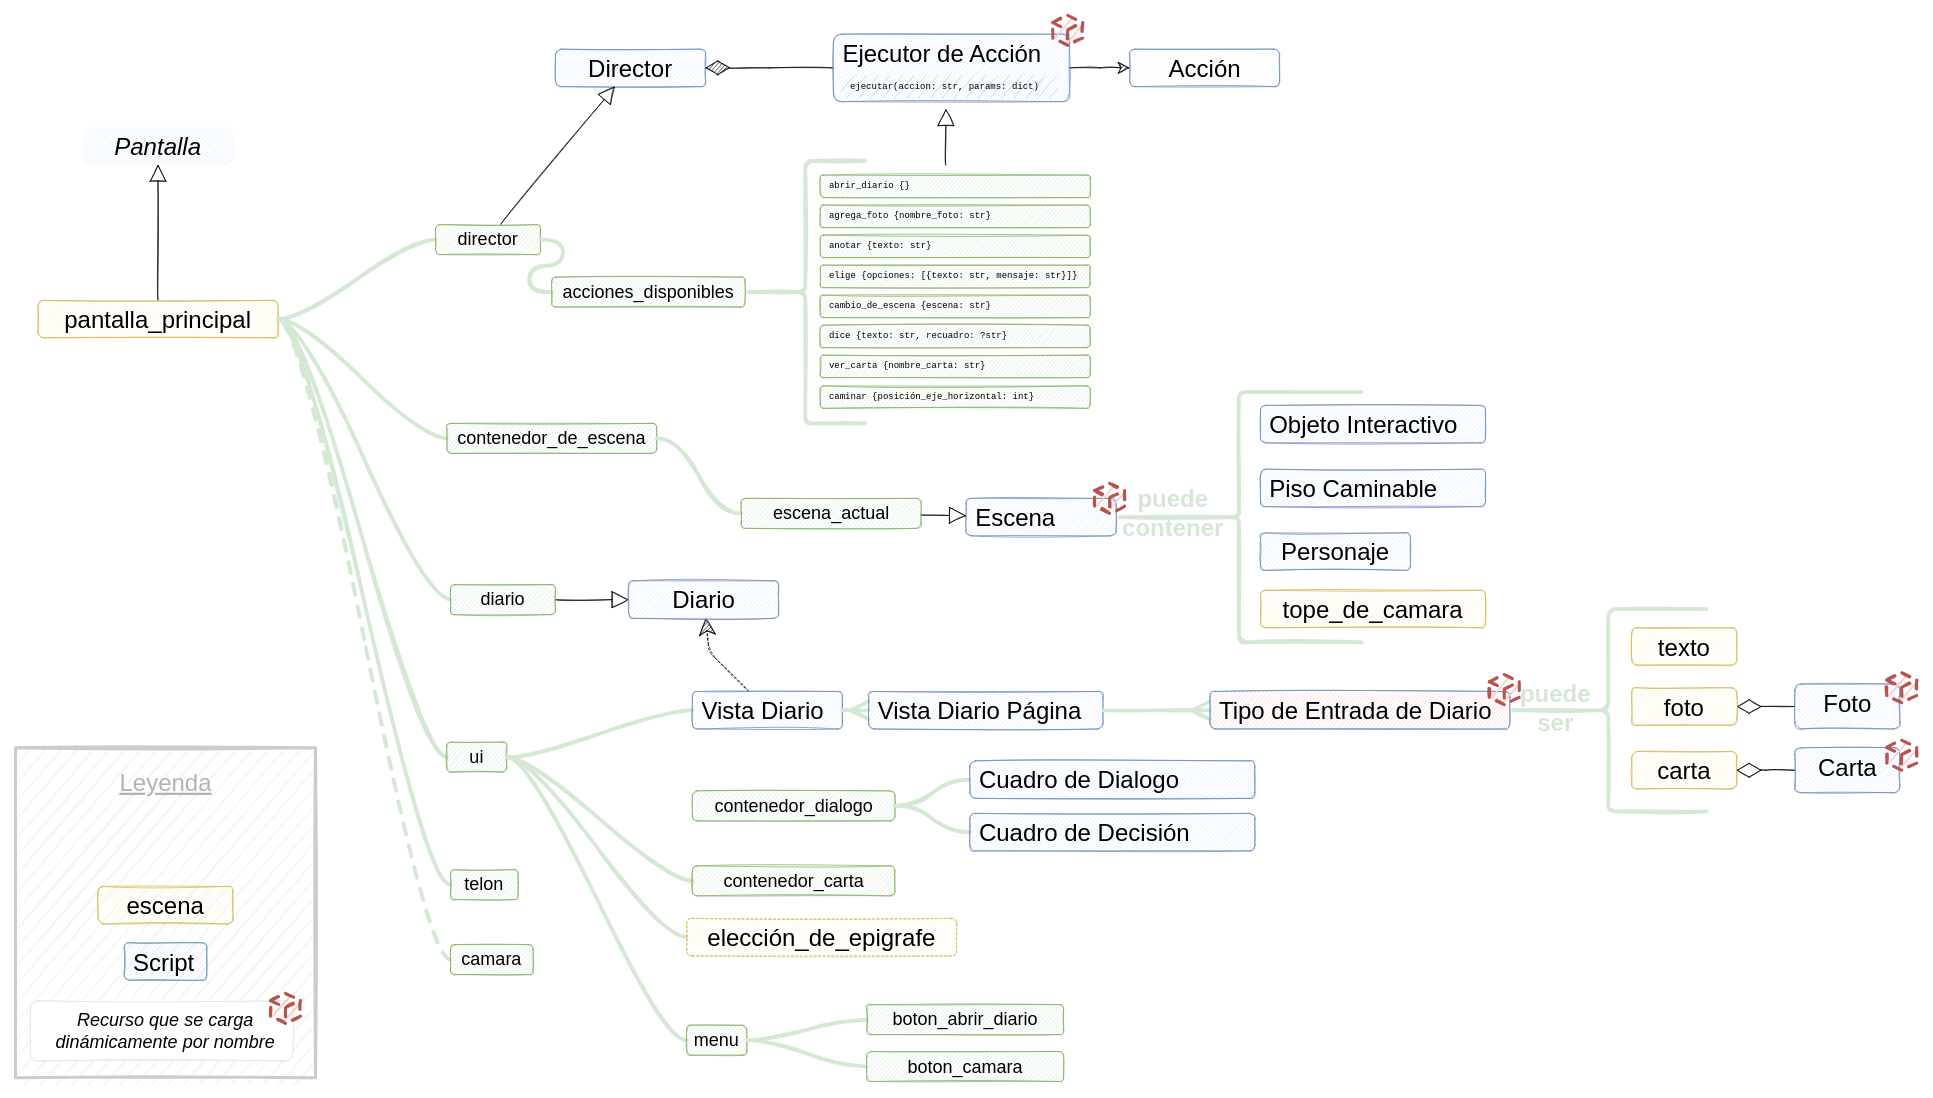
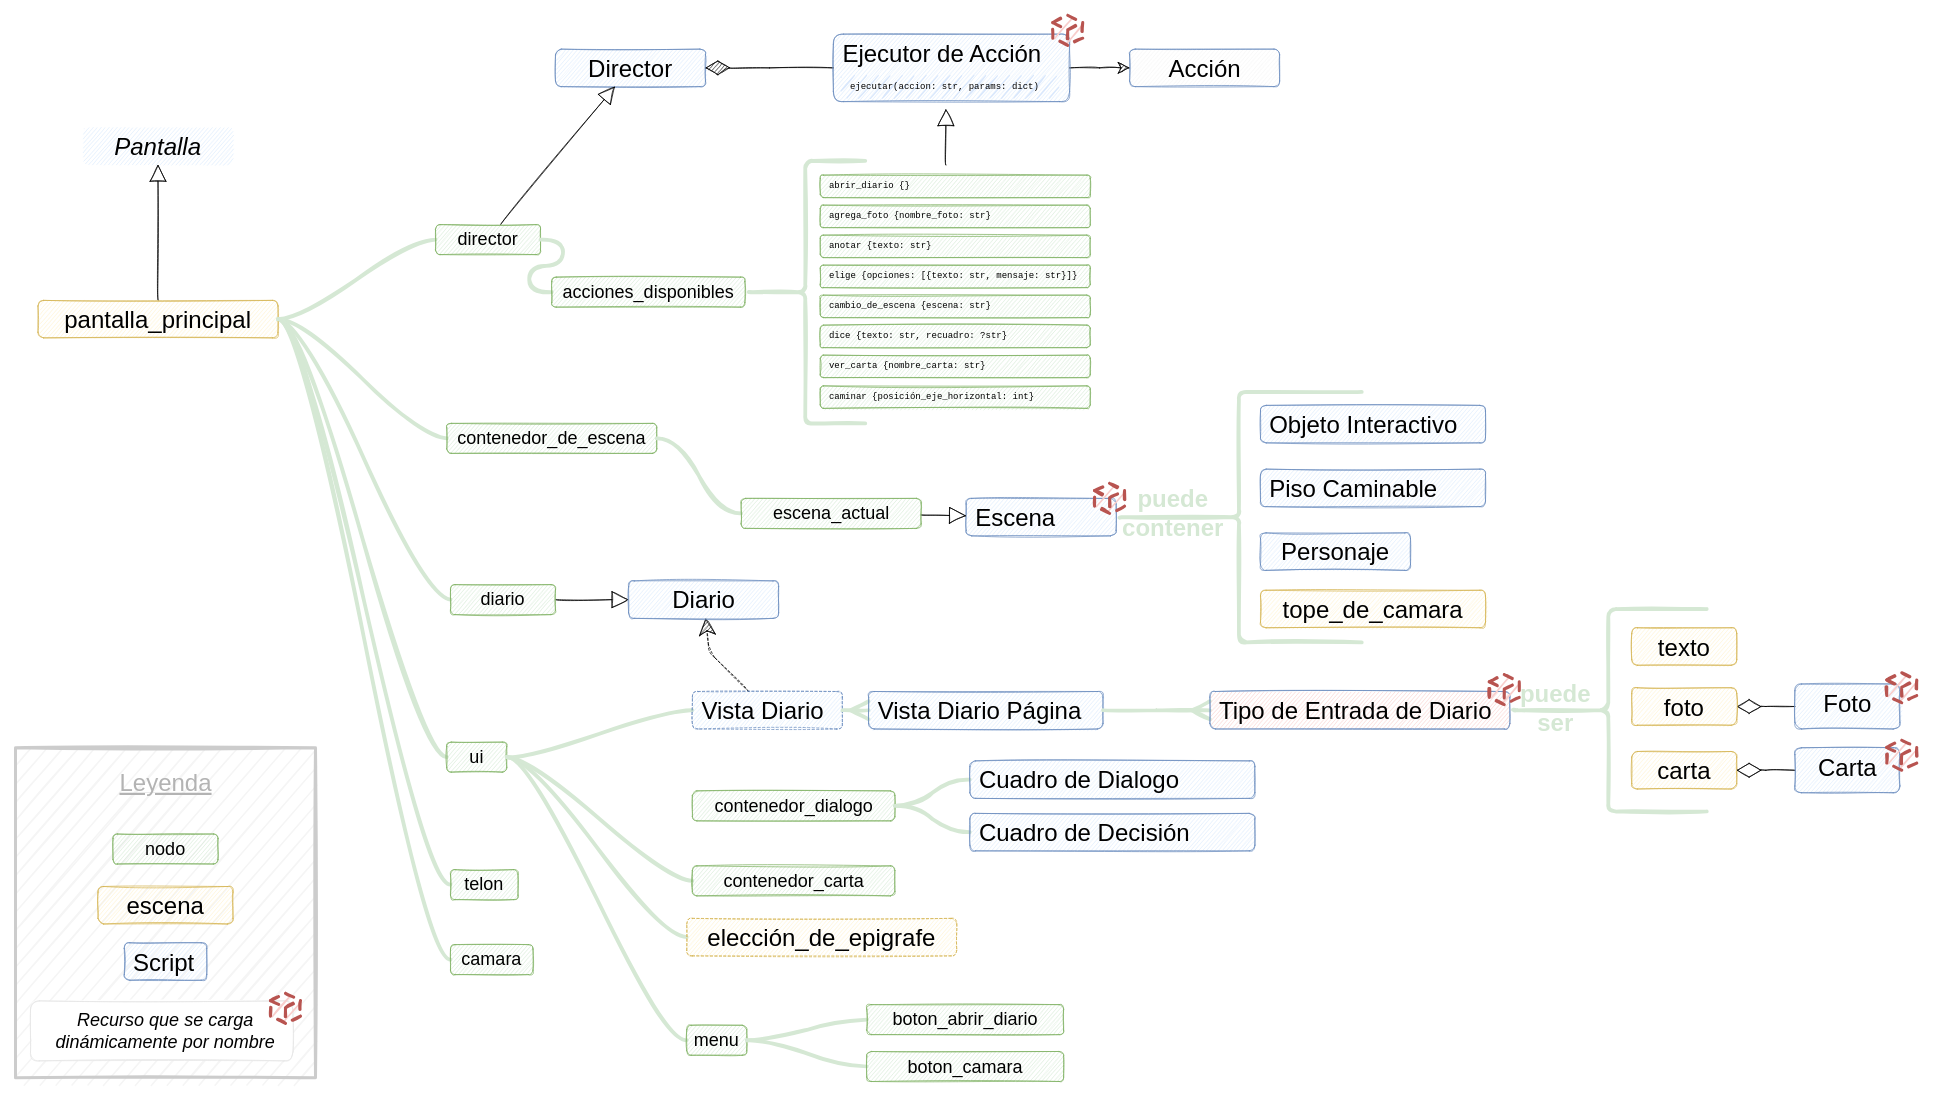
node "Vista Diario": style solid -> dashed
node "nodo": added
edge "pantalla_principal" -- "camara": style dashed -> solid
